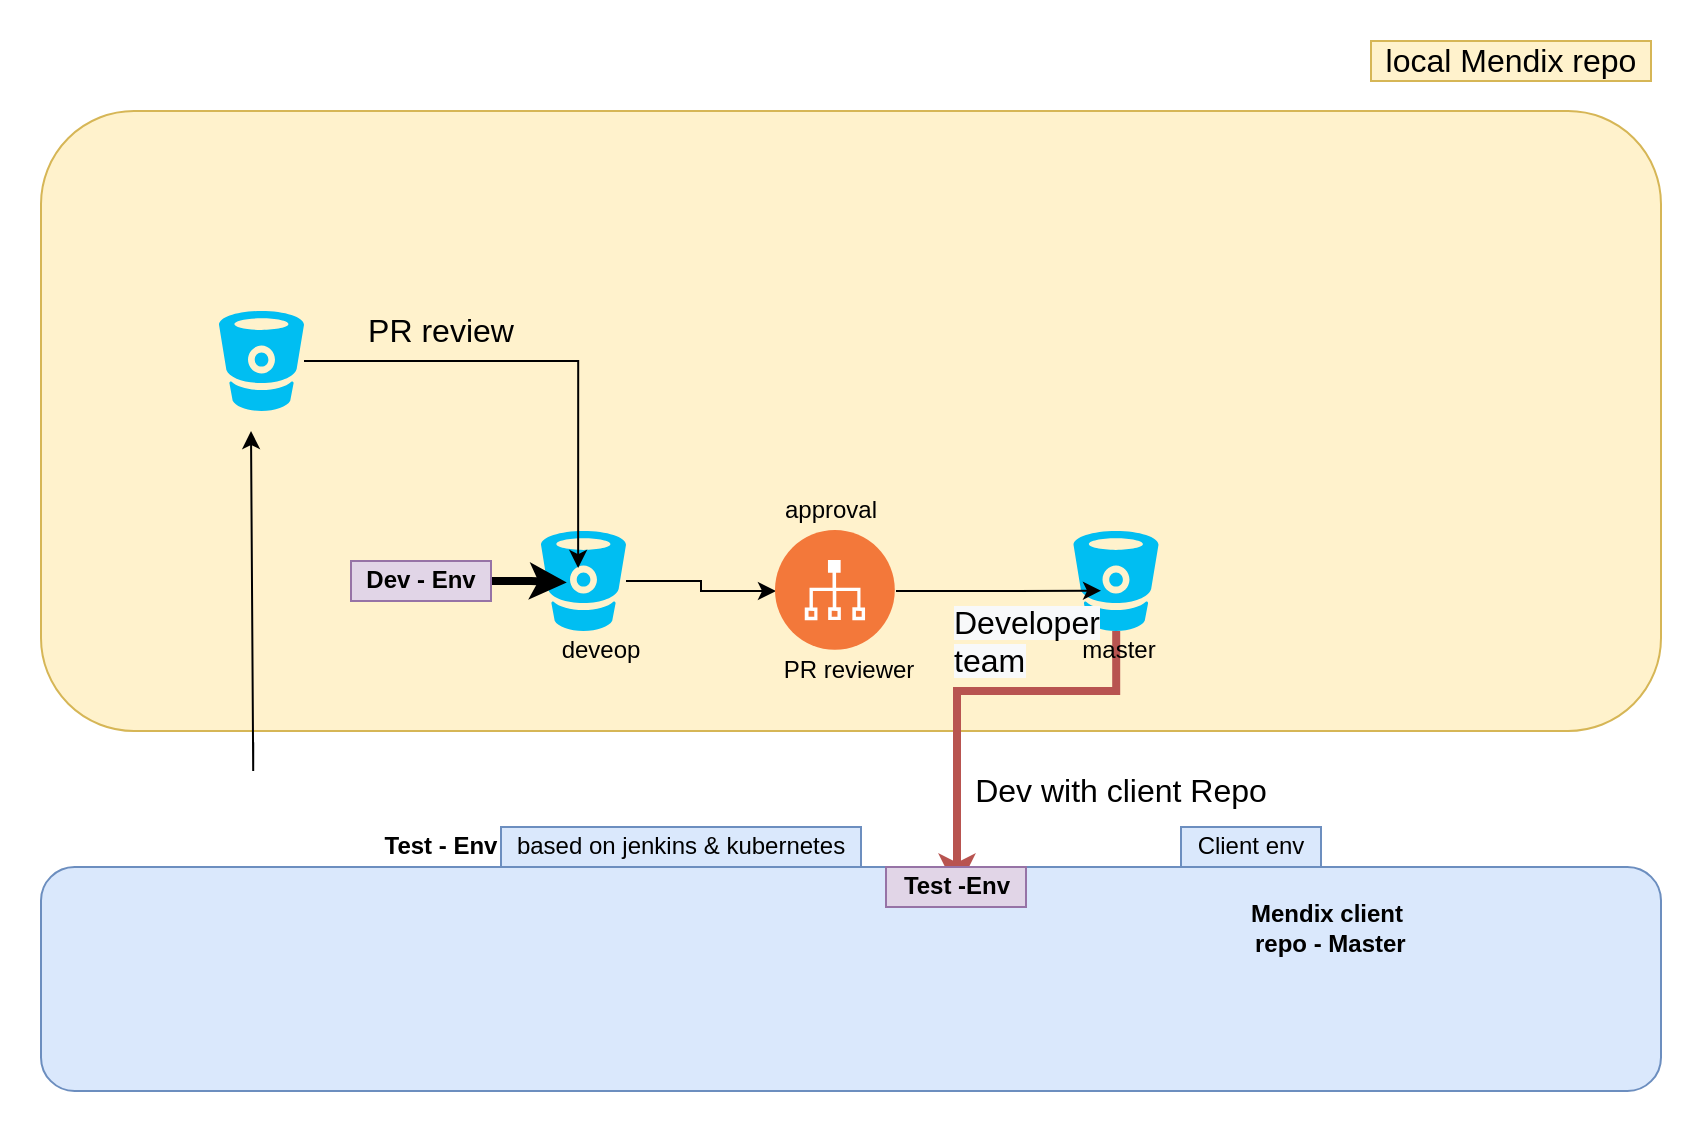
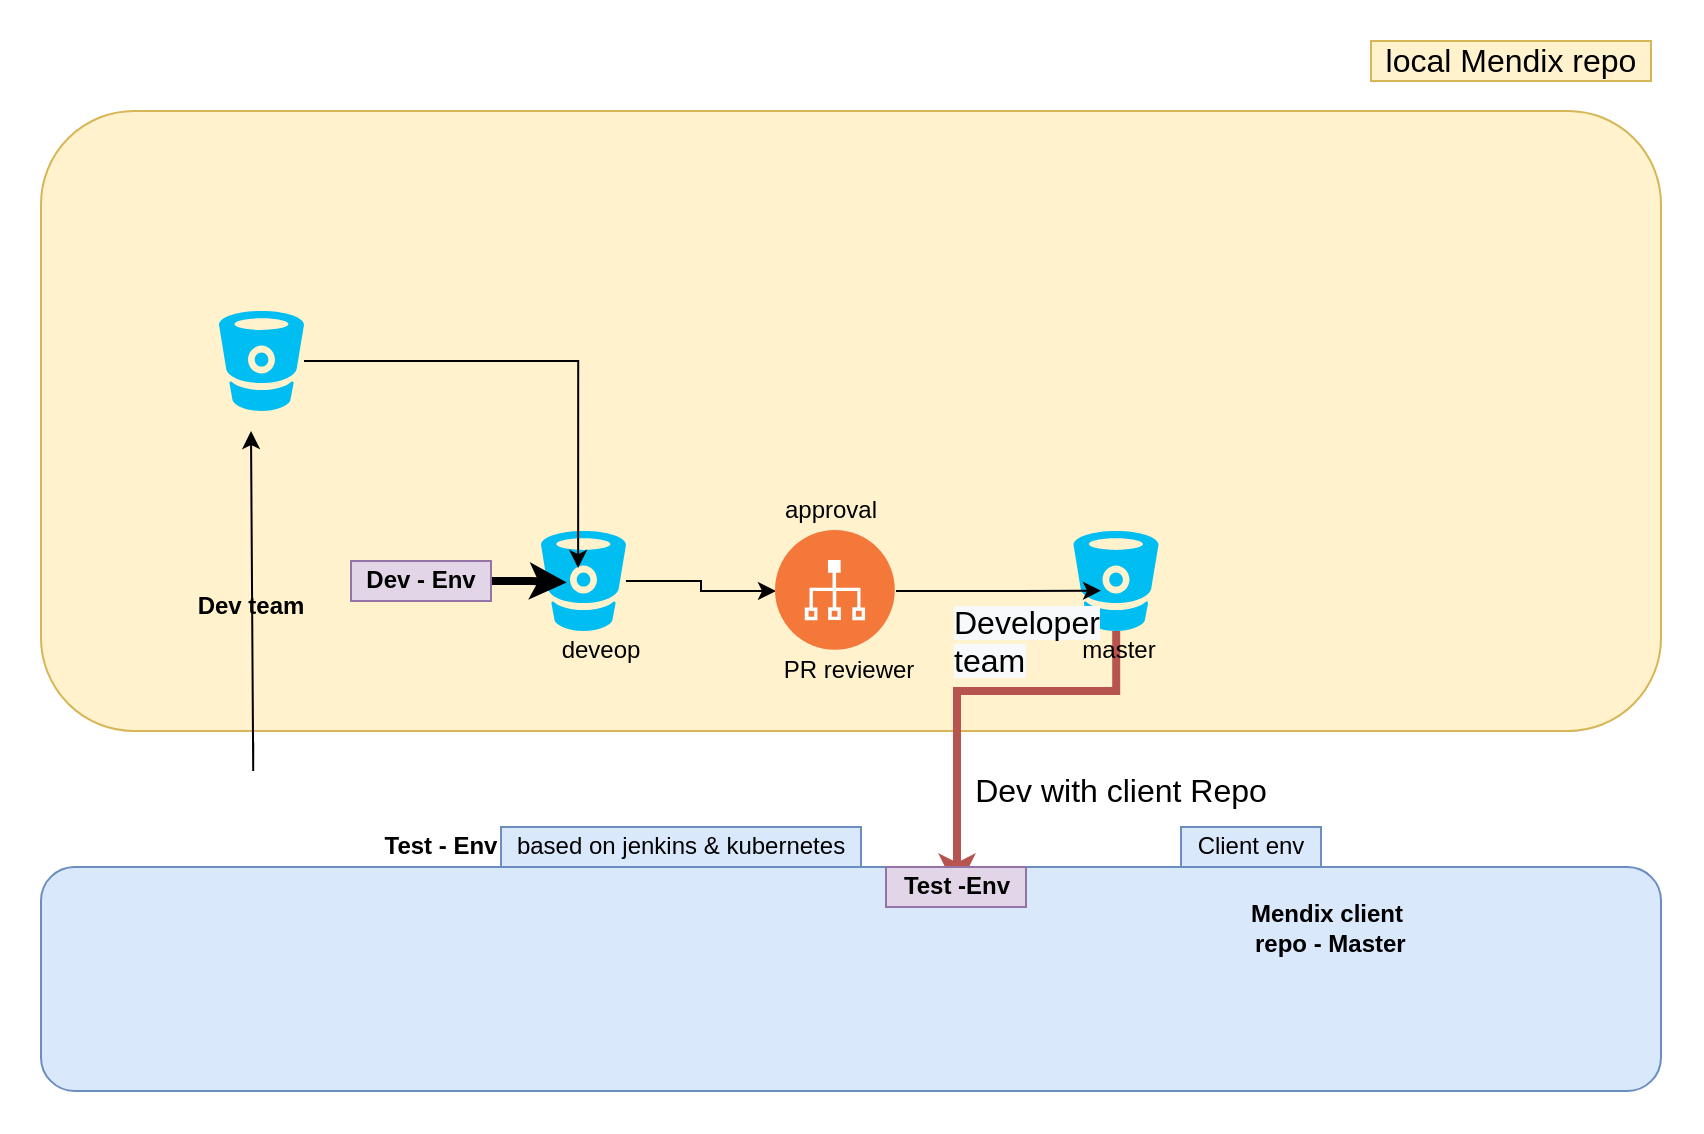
node "PR review": removed
node "Dev team": added
